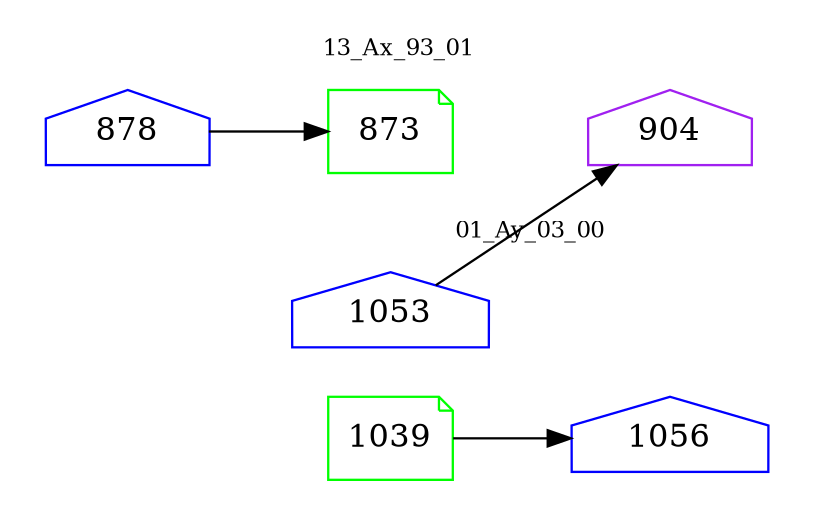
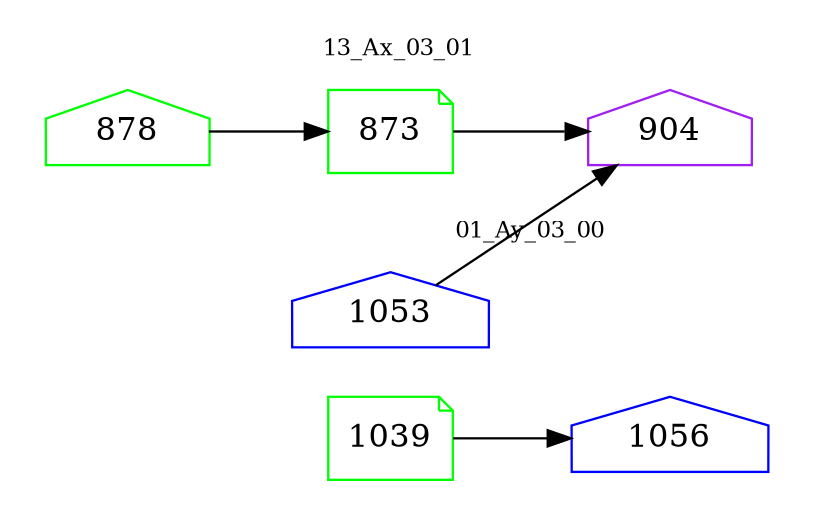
cluster "13_Ax_93_01": label "13_Ax_93_01" -> "13_Ax_03_01"
node "878": color blue -> green
edge "873" -> "904": added
